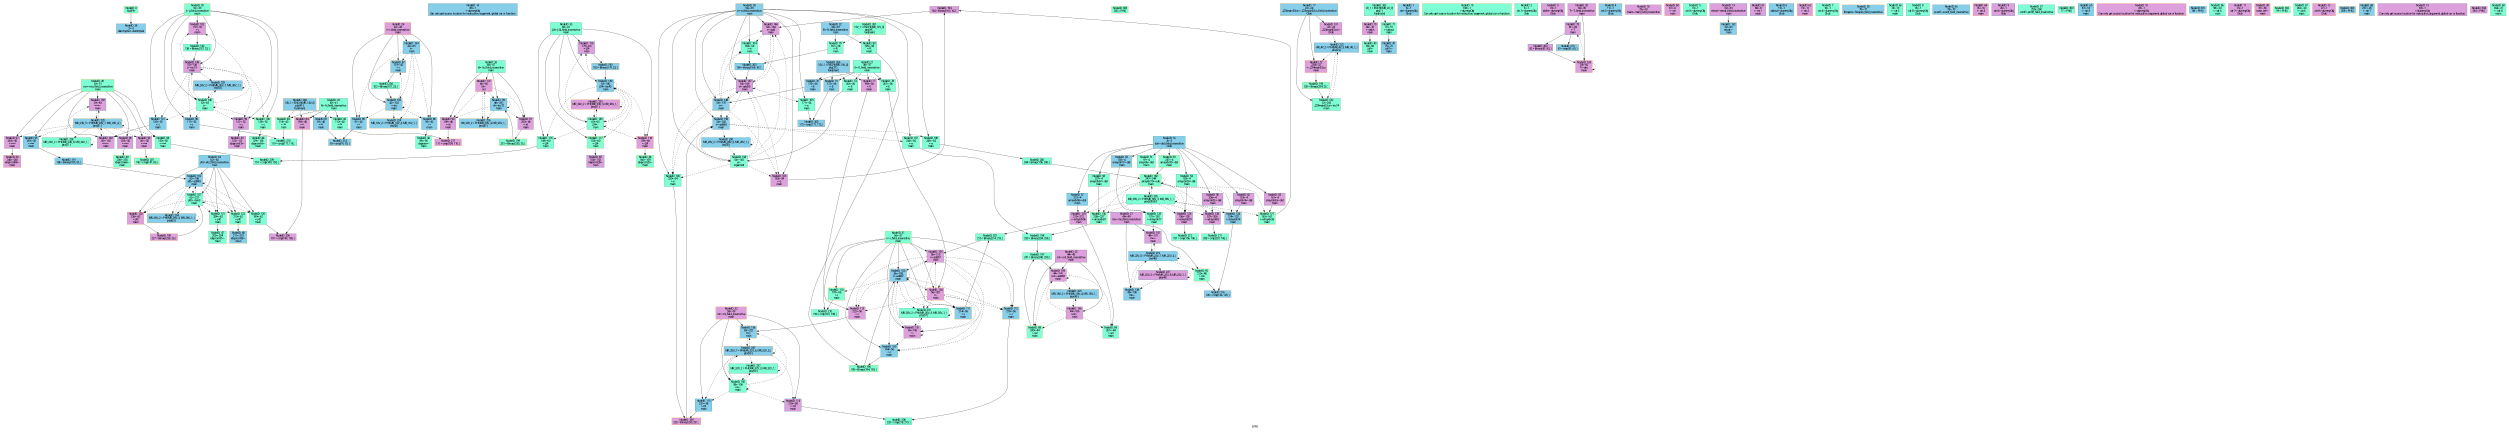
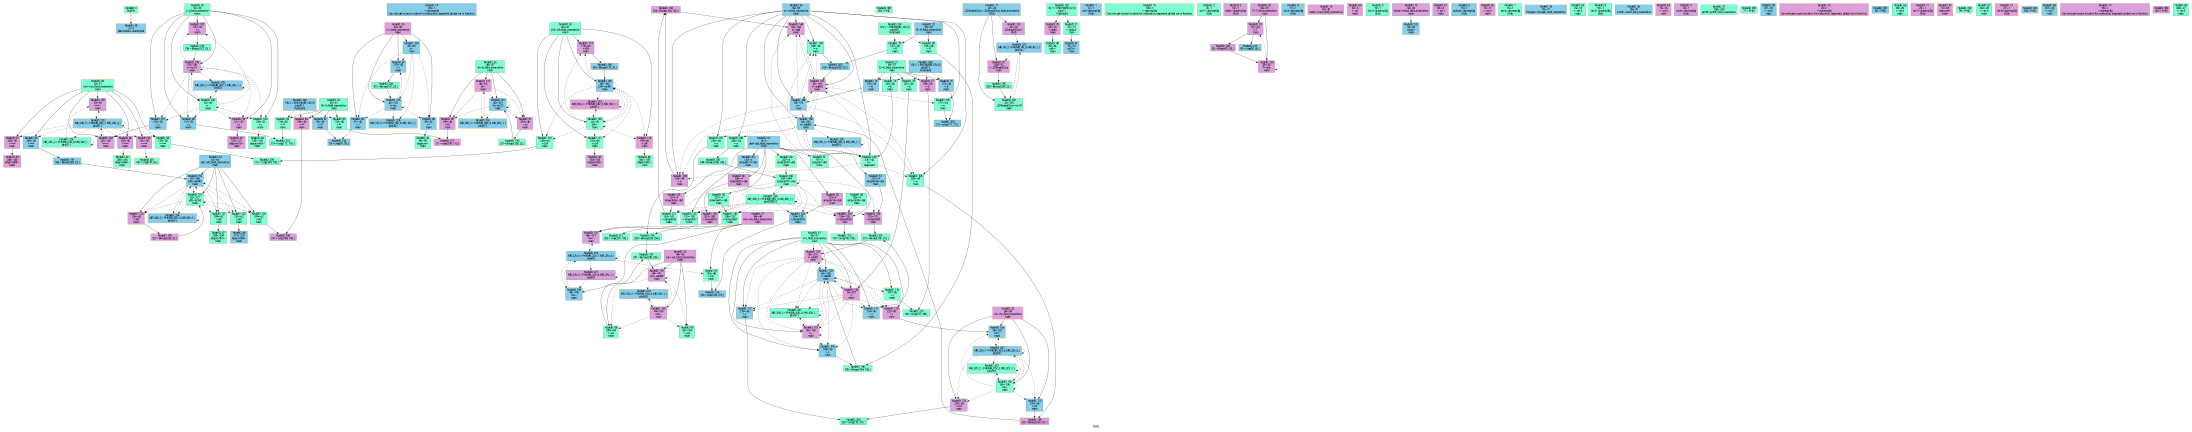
node "NodeID: 137": text "sol" -> "main"
edge "NodeID: 16" -> "NodeID: 54": now "NodeID: 16" -> "NodeID: 126"
edge "NodeID: 129" -> "NodeID: 89": now "NodeID: 25" -> "NodeID: 89"
